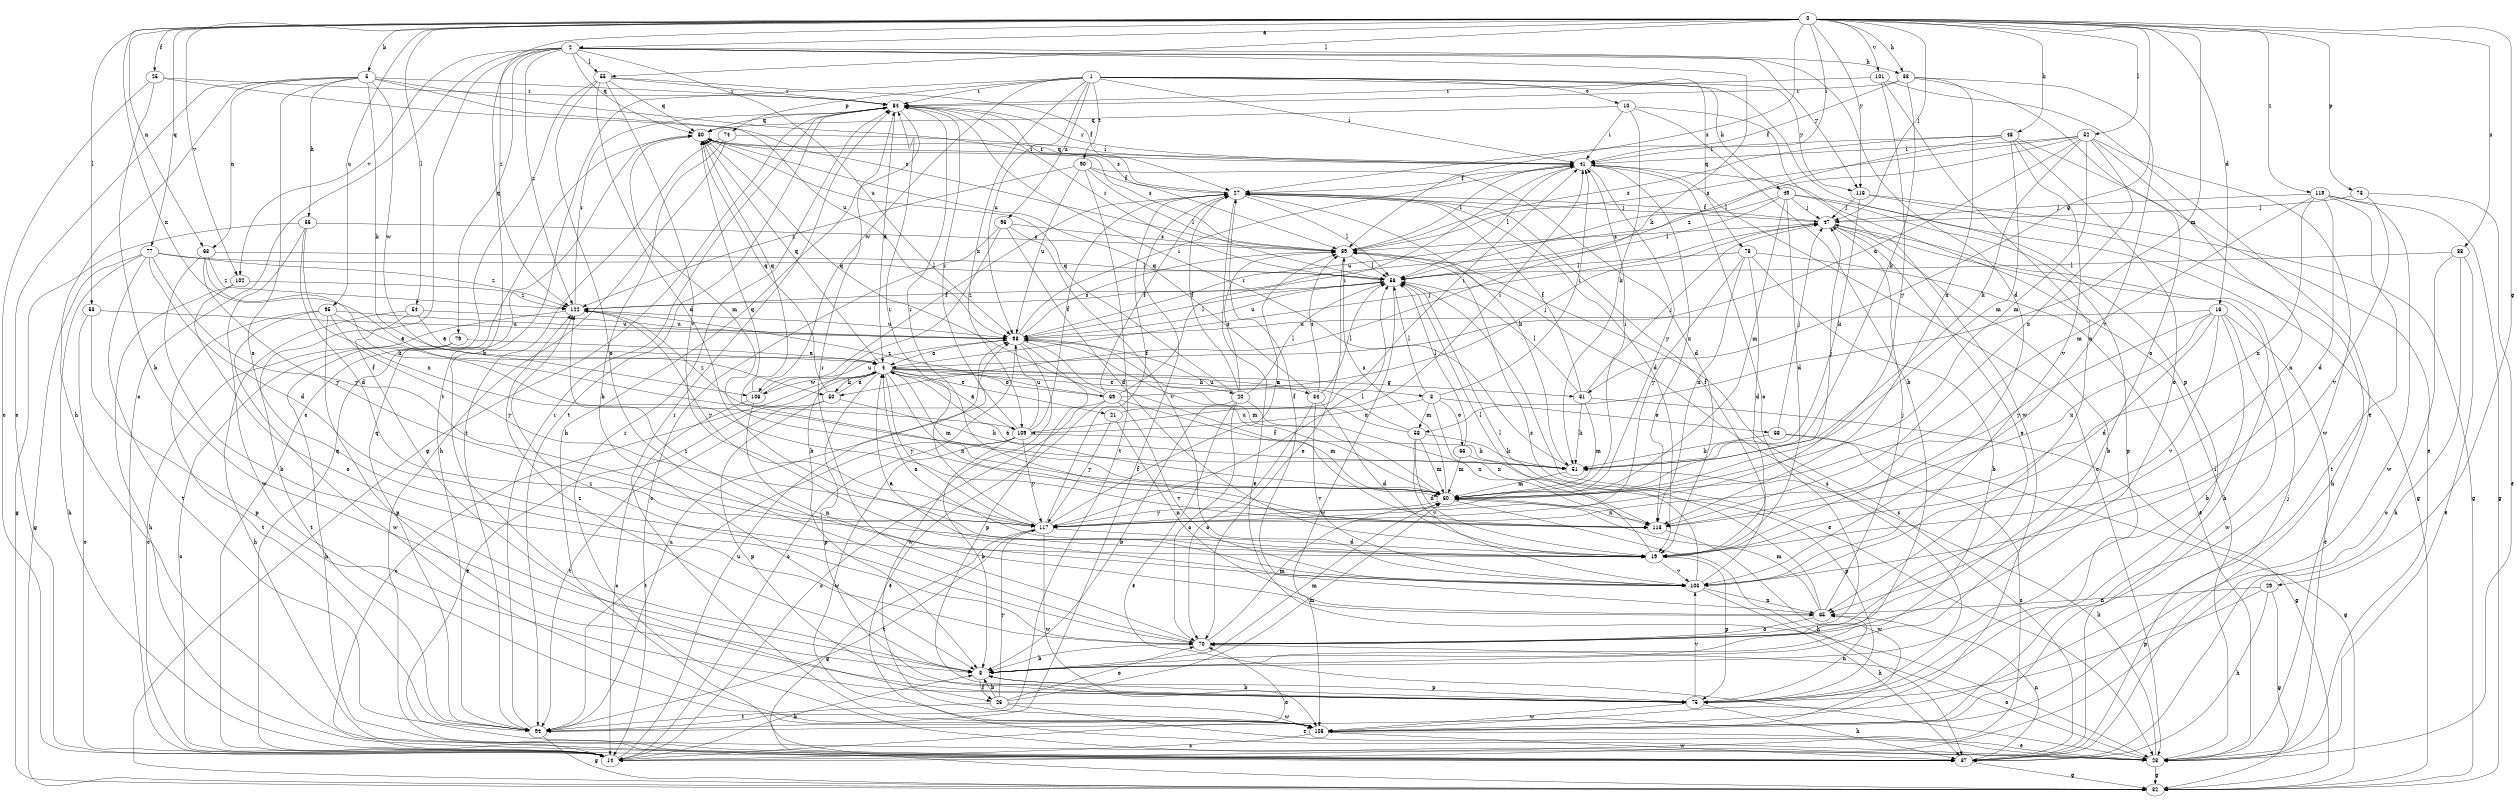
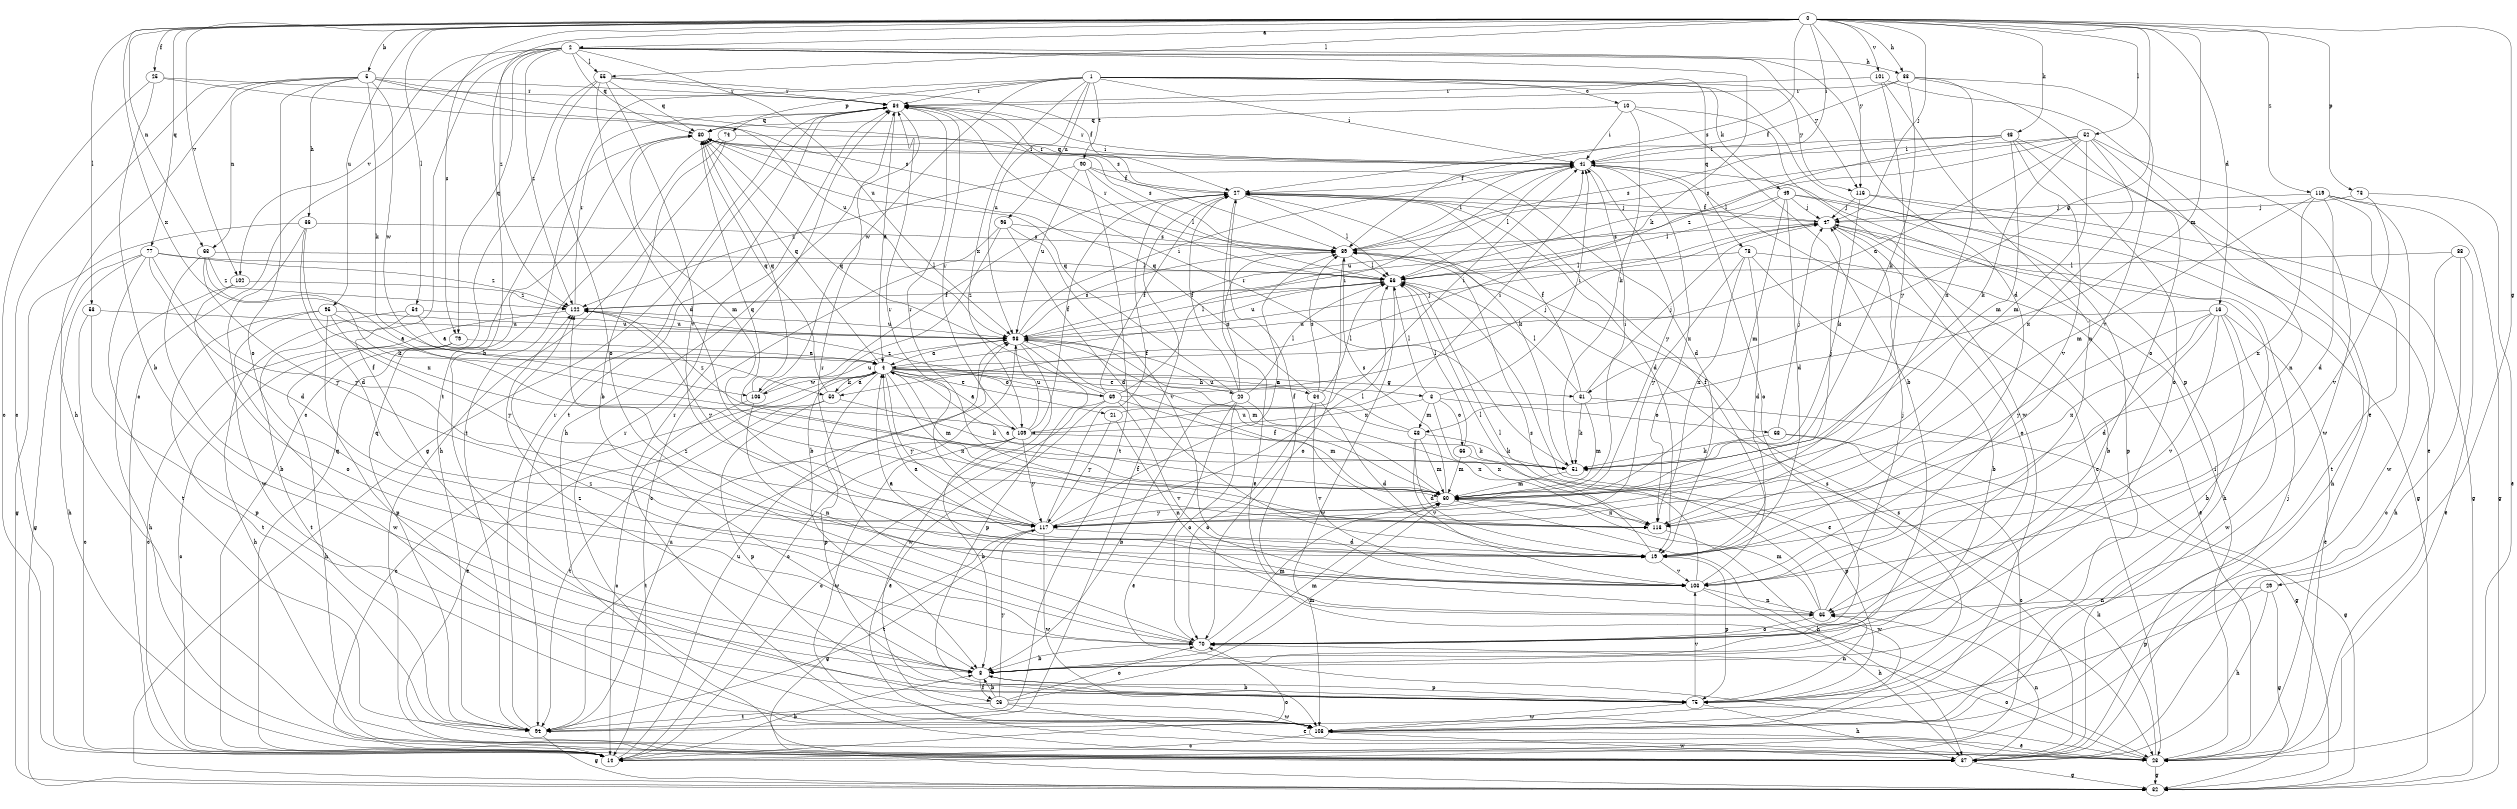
edge "0" -> "88": now "0" -> "79"
